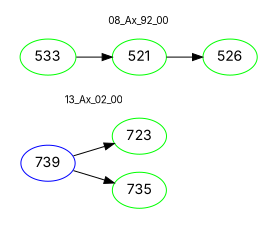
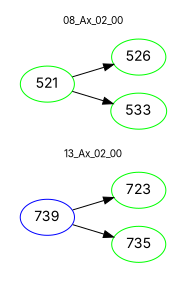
cluster "08_Ax_92_00": label "08_Ax_92_00" -> "08_Ax_02_00"
edge "533" -> "521": reversed
